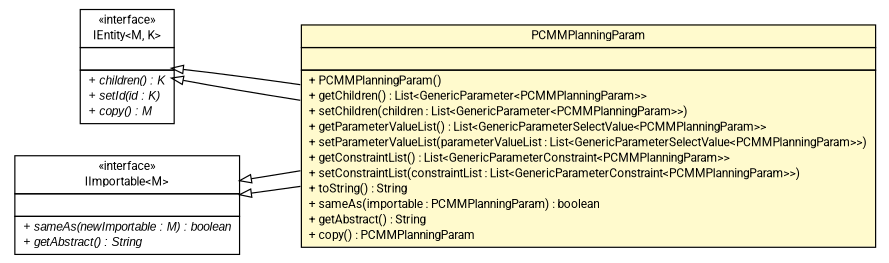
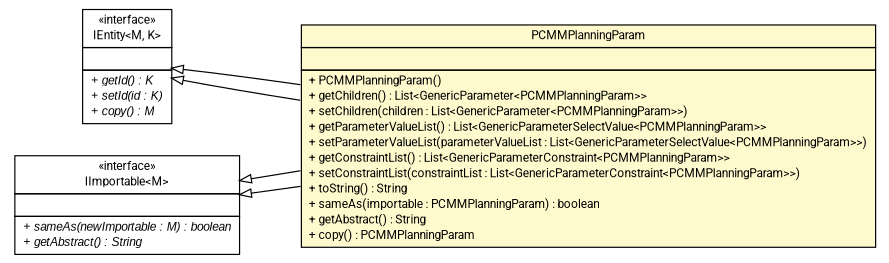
node "IEntity<M, K>": text "+ children() : K" -> "+ getId() : K"
